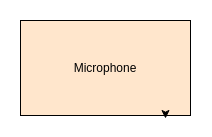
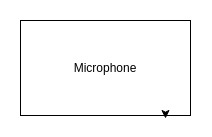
node "Microphone": fillcolor #ffe6cc -> #ffffff
